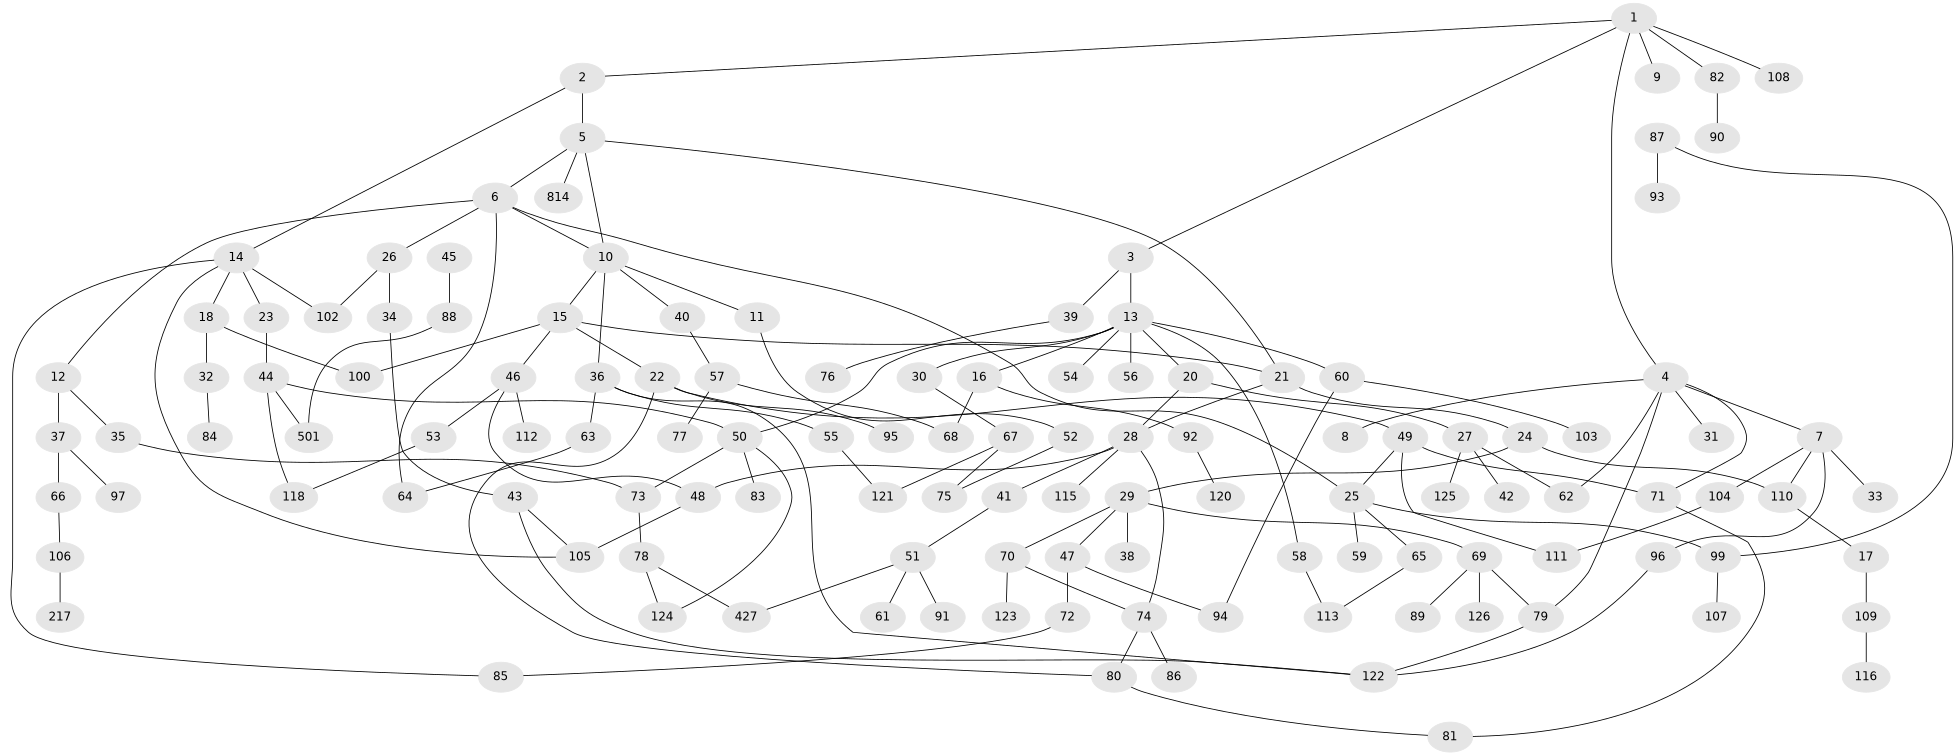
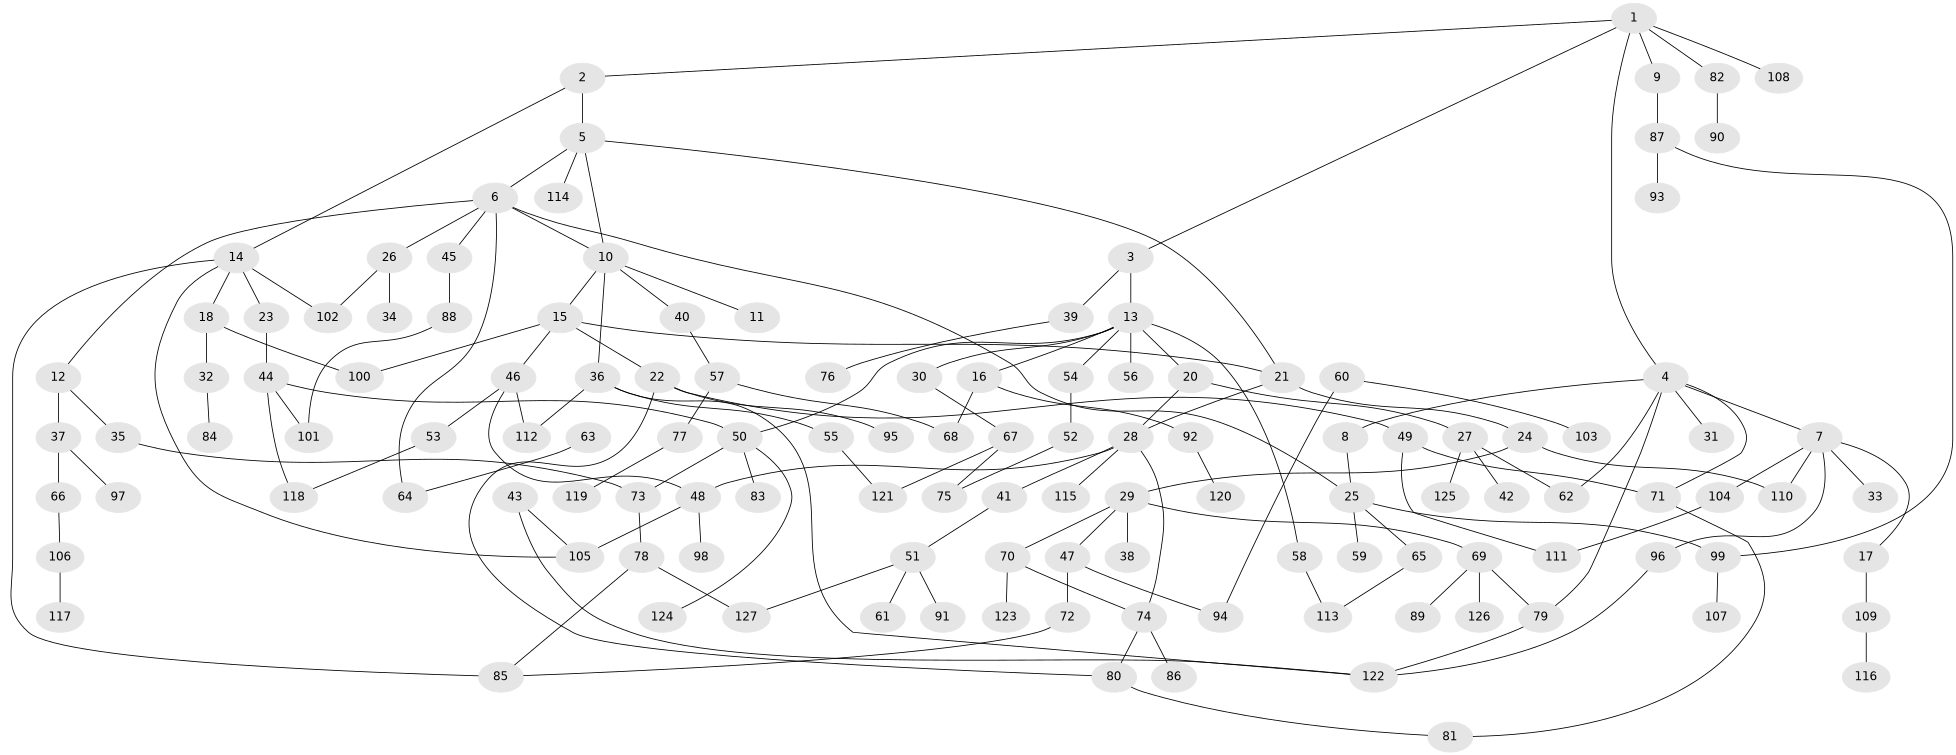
edge "9" -- "87": added
node "814": label "814" -> "114"
edge "6" -- "45": added
edge "13" -- "60": removed
edge "36" -- "63": now "36" -- "112"
edge "34" -- "43": removed
edge "11" -- "52": now "54" -- "52"
node "501": label "501" -> "101"
edge "49" -- "25": now "8" -- "25"
node "119": added
edge "110" -- "17": now "7" -- "17"
node "98": added
edge "78" -- "124": now "78" -- "85"
node "217": label "217" -> "117"
node "427": label "427" -> "127"
